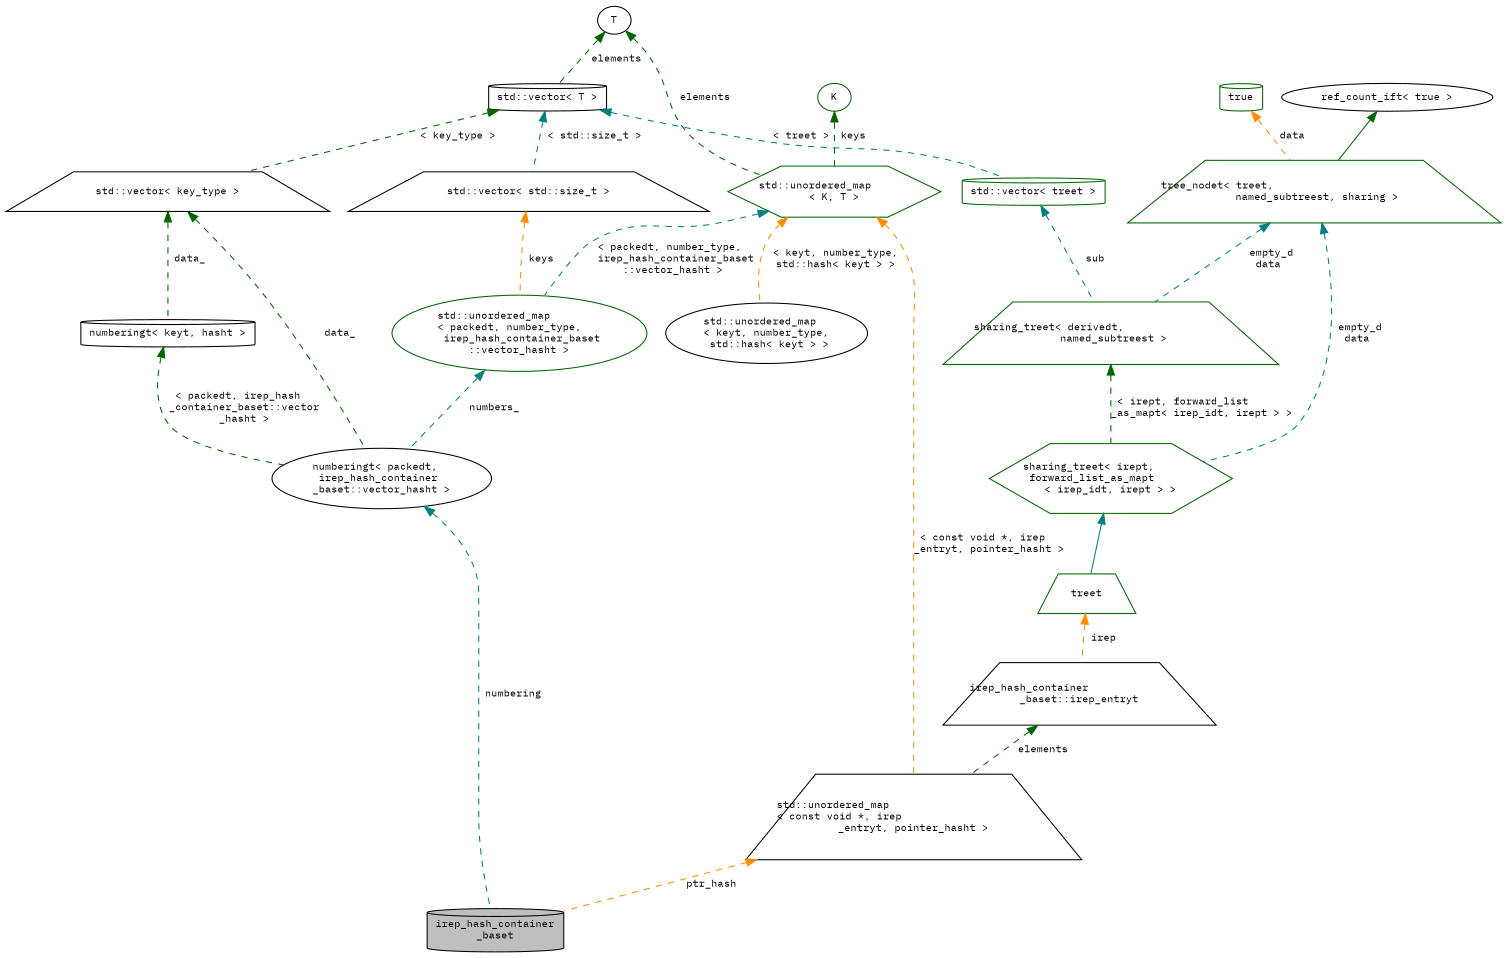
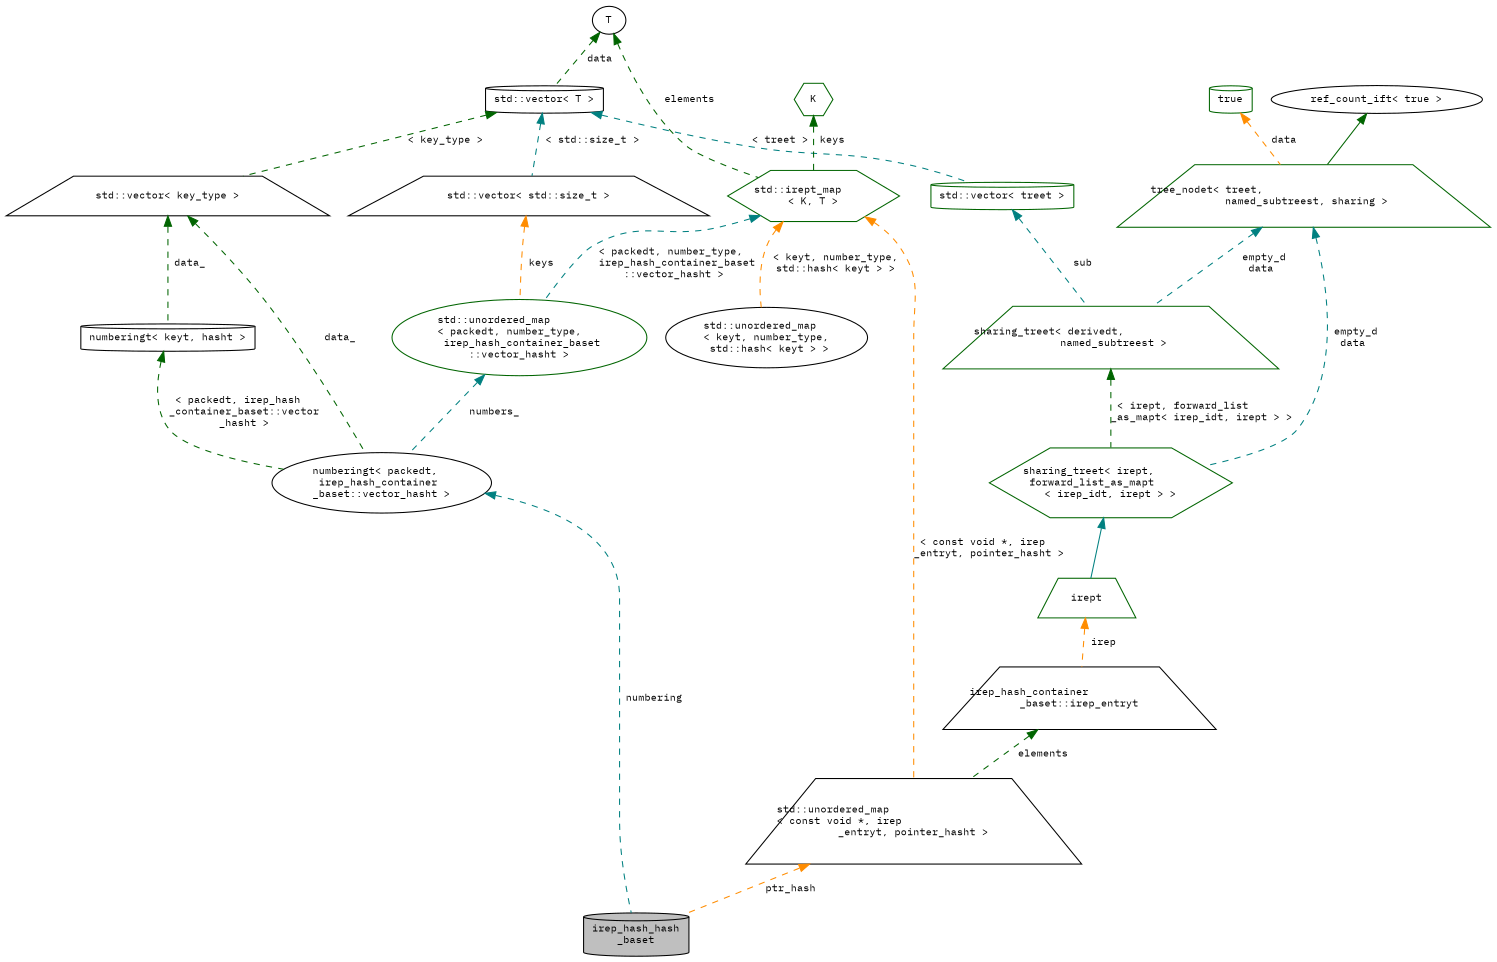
edge "std::vector< T >" -> "T": label " elements" -> " data"
node "K": shape ellipse -> hexagon
node "std::unordered_map < K, T >": label "std::unordered_map < K, T >" -> "std::irept_map < K, T >"
node "treet": label "treet" -> "irept"
node "irep_hash_container _baset": label "irep_hash_container _baset" -> "irep_hash_hash _baset"
